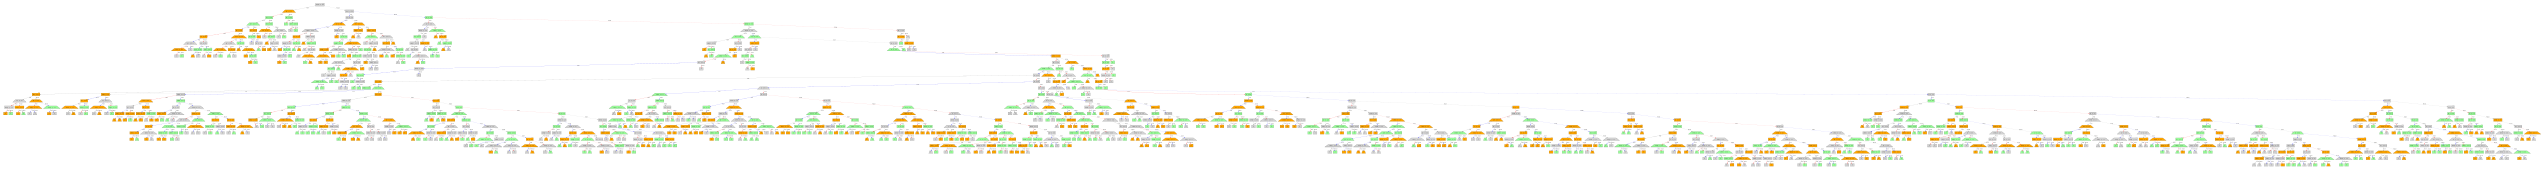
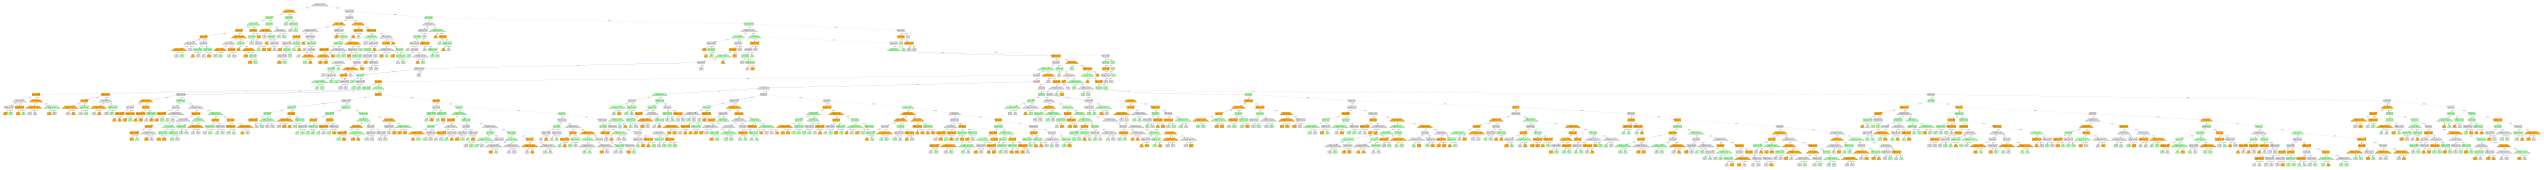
node "seedx' <= 0.5": shape folder -> trapezium
